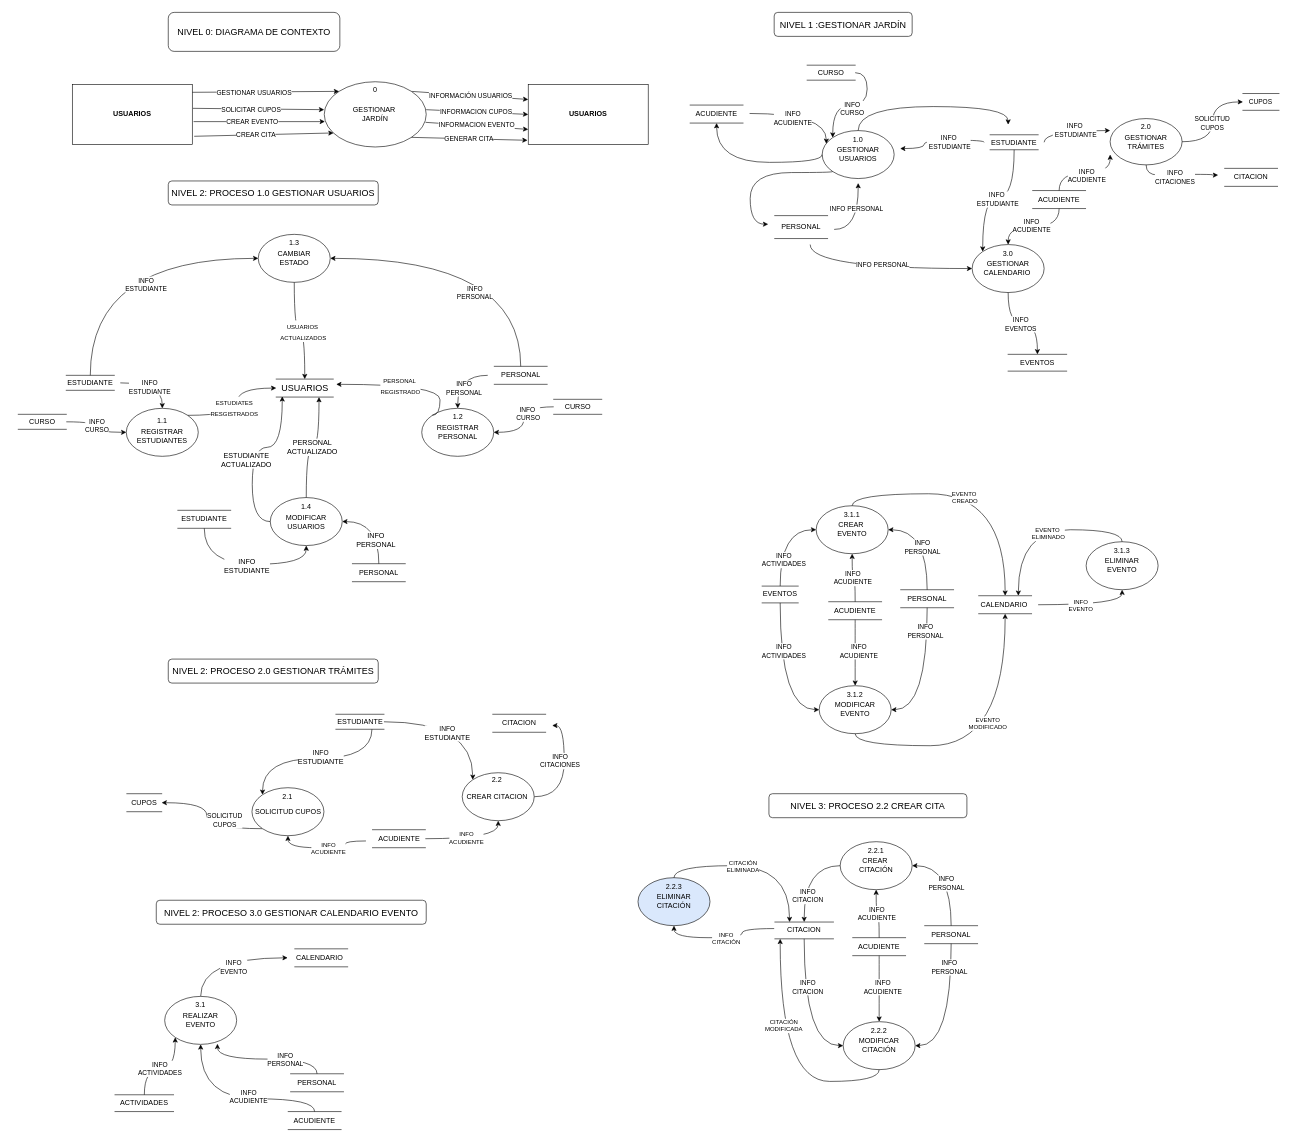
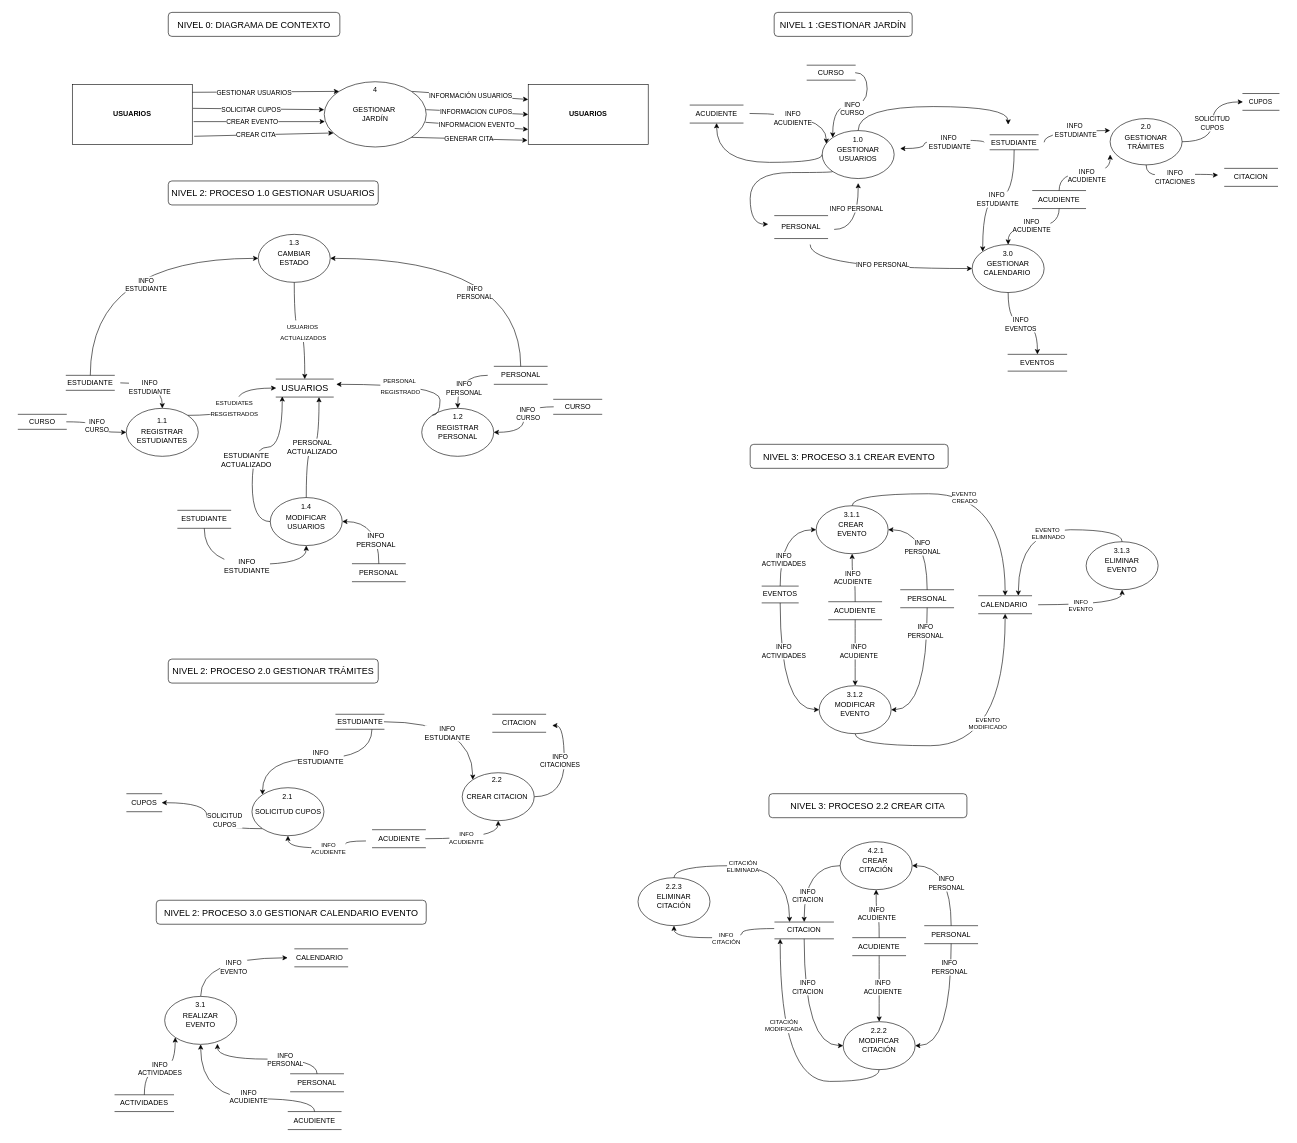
node "NIVEL 0: DIAGRAMA DE CONTEXTO": size 172x39 -> 172x24
node "0": label "0" -> "4"
node "NIVEL 3: PROCESO 3.1 CREAR EVENTO": added
node "2.2.1": label "2.2.1" -> "4.2.1"
node "ELIMINAR CITACIÓN": fillcolor #dae8fc -> #ffffff
